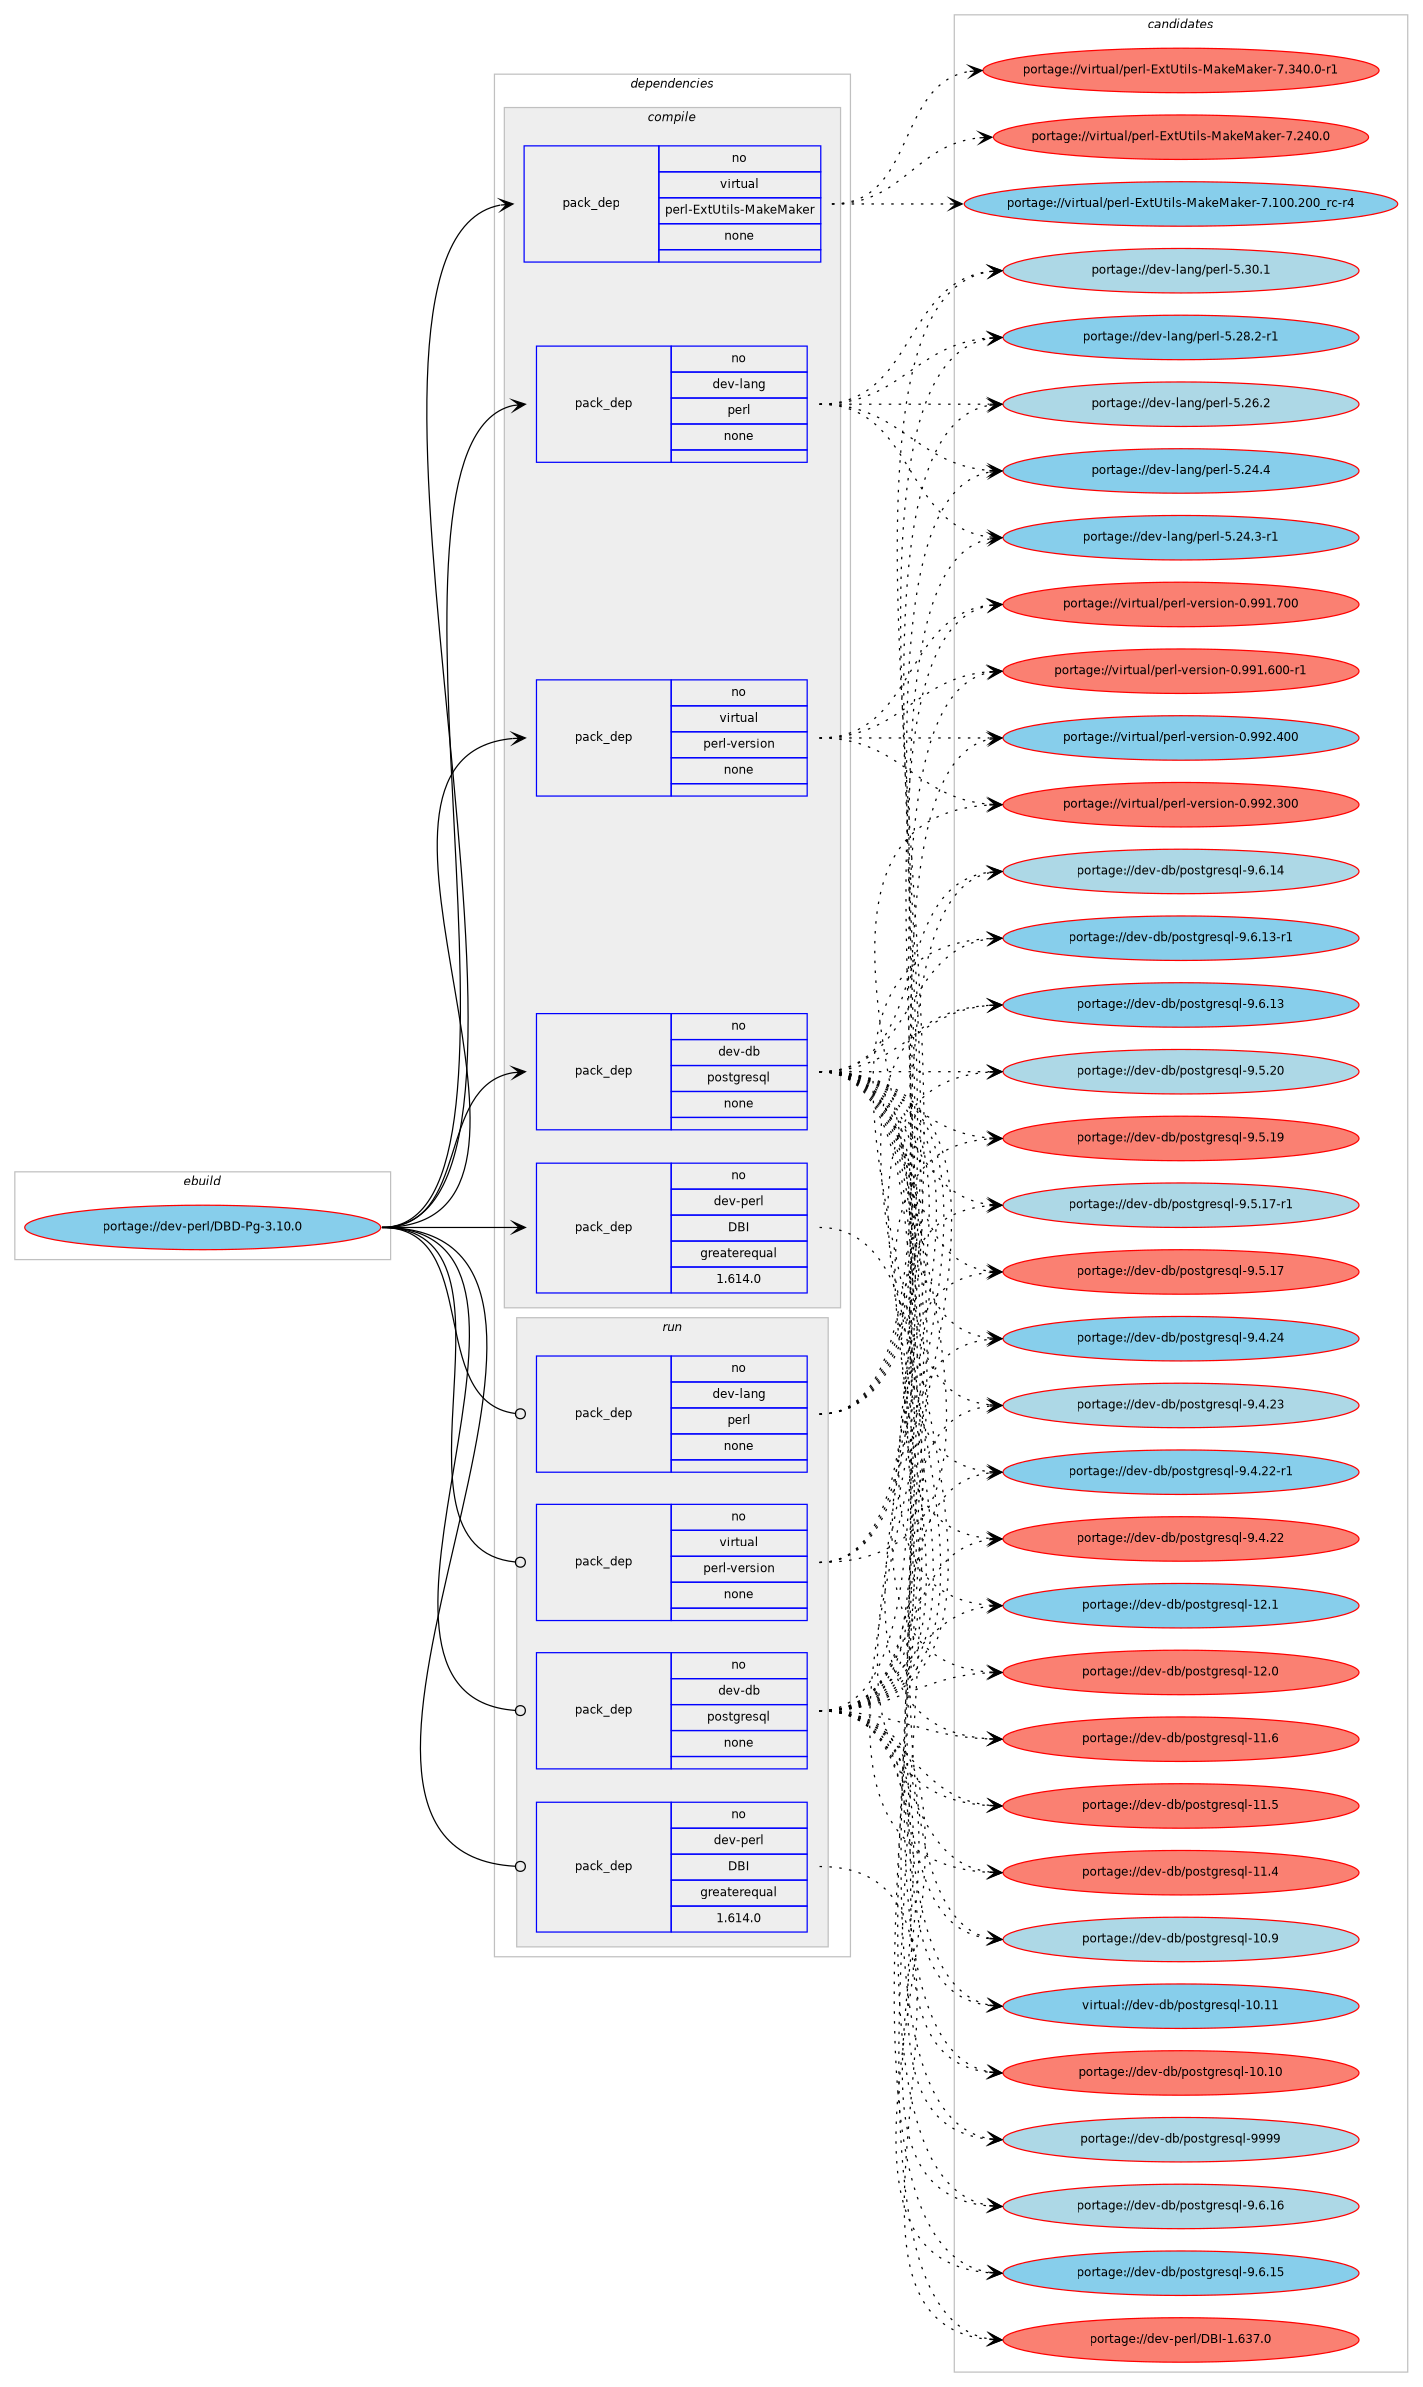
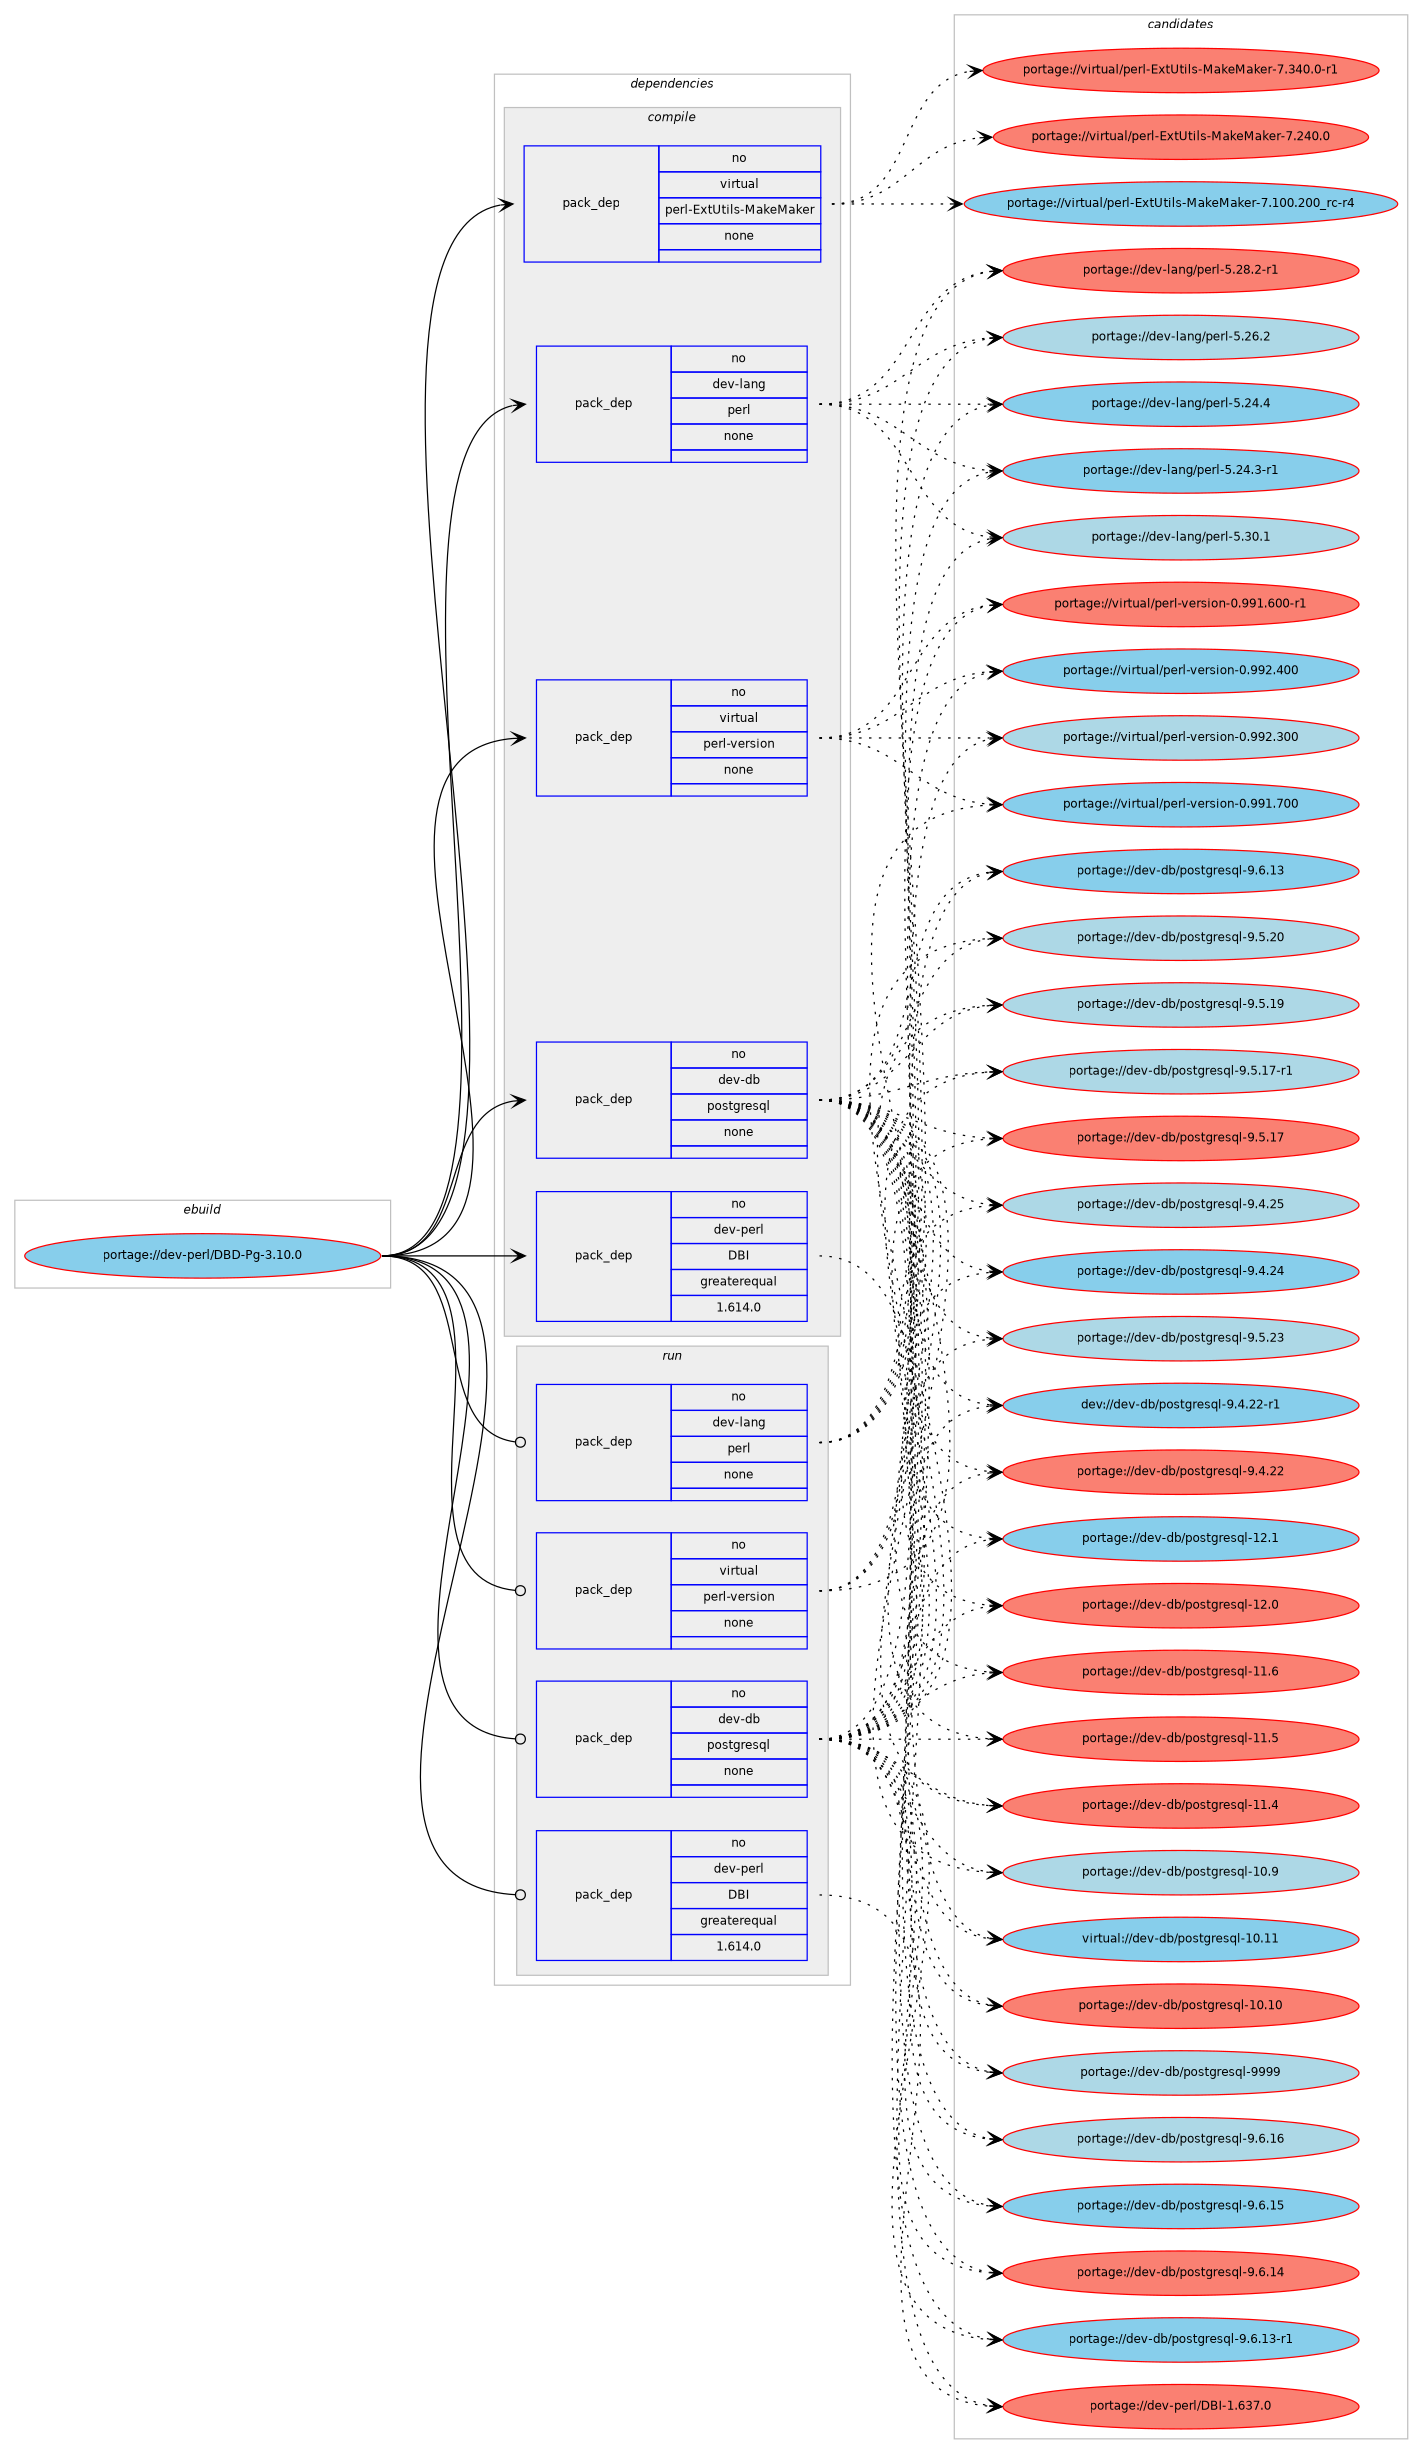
node "portage://dev-lang/perl-5.28.2-r1": fillcolor skyblue -> salmon
node "portage://virtual/perl-version-0.991.700": fillcolor salmon -> skyblue
node "portage://virtual/perl-version-0.992.300": fillcolor salmon -> lightblue
node "portage://dev-db/postgresql-9.6.14": fillcolor lightblue -> salmon
node "portage://dev-db/postgresql-9.5.19": fillcolor salmon -> lightblue
node "portage://dev-db/postgresql-9.4.25": added
node "portage://dev-db/postgresql-9.4.23": label "portage://dev-db/postgresql-9.4.23" -> "portage://dev-db/postgresql-9.5.23"
node "portage://dev-db/postgresql-9.4.22-r1": label "portage://dev-db/postgresql-9.4.22-r1" -> "dev://dev-db/postgresql-9.4.22-r1"
